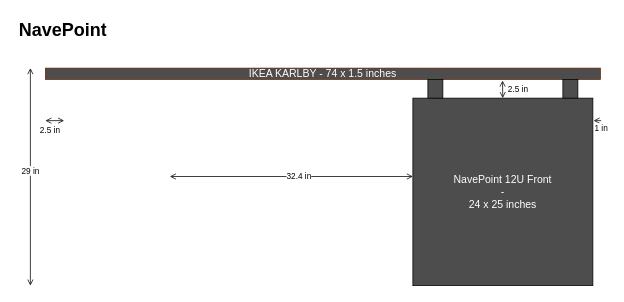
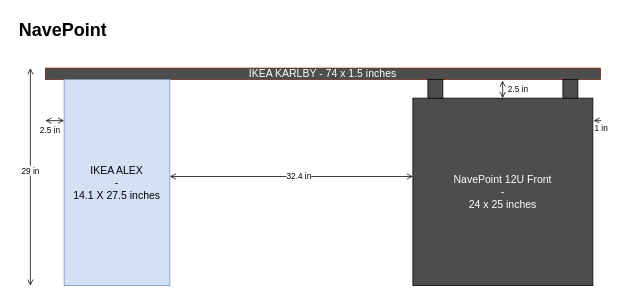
node "IKEA ALEX-14.1 X 27.5 inches": added
